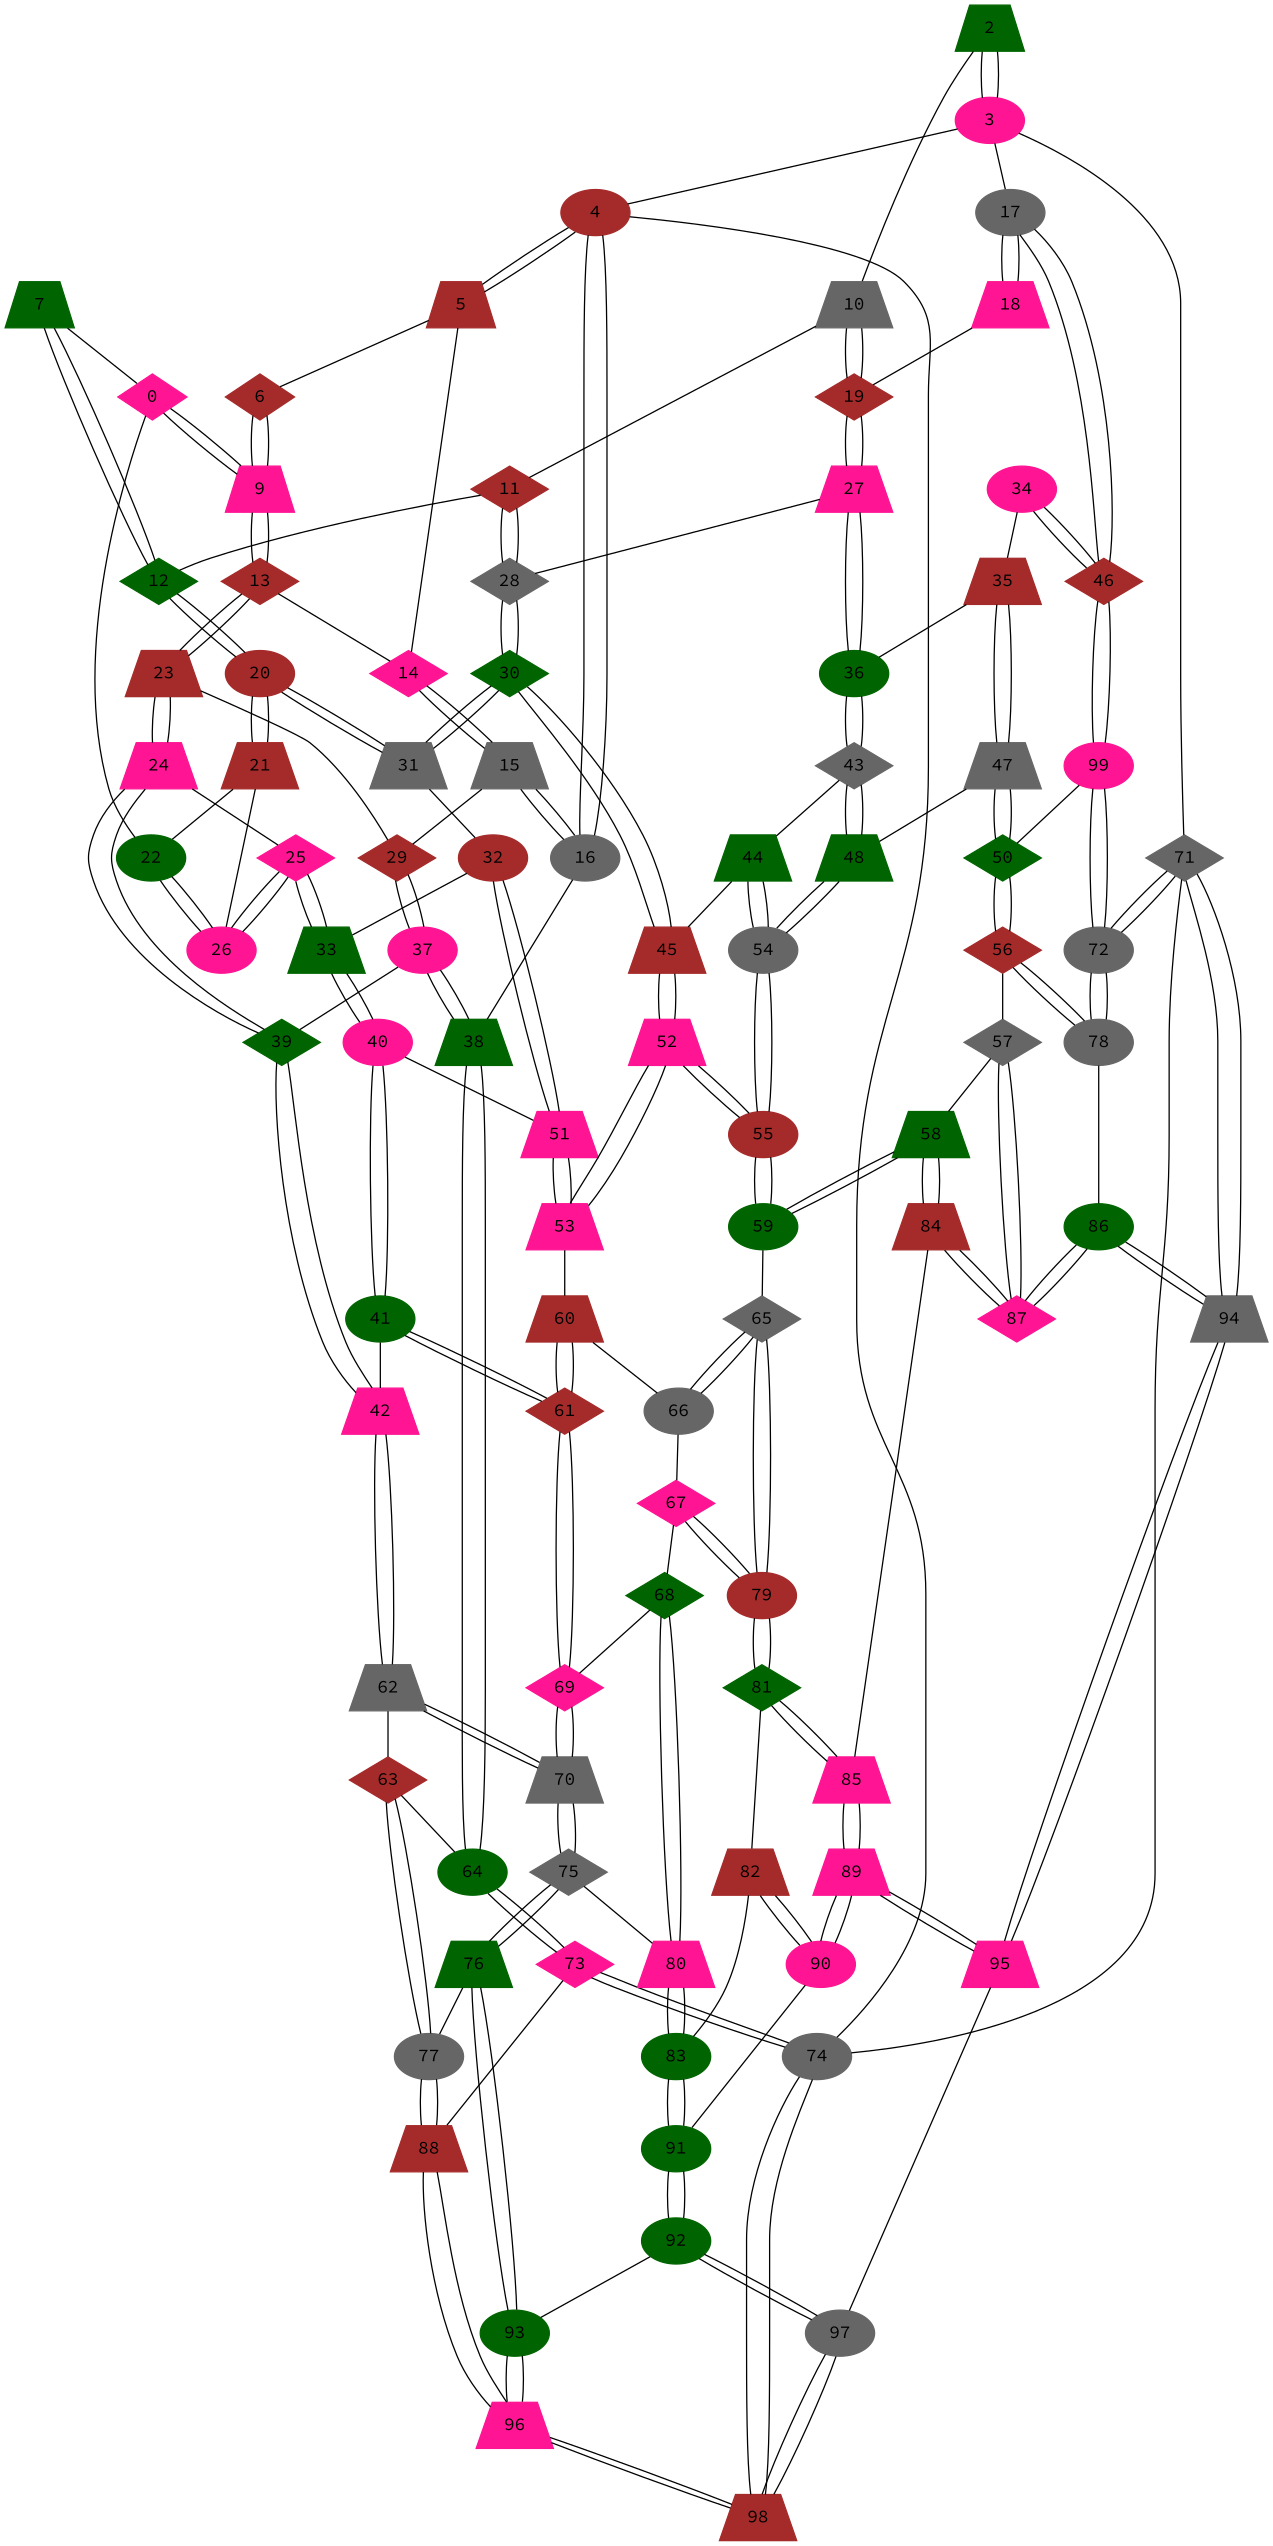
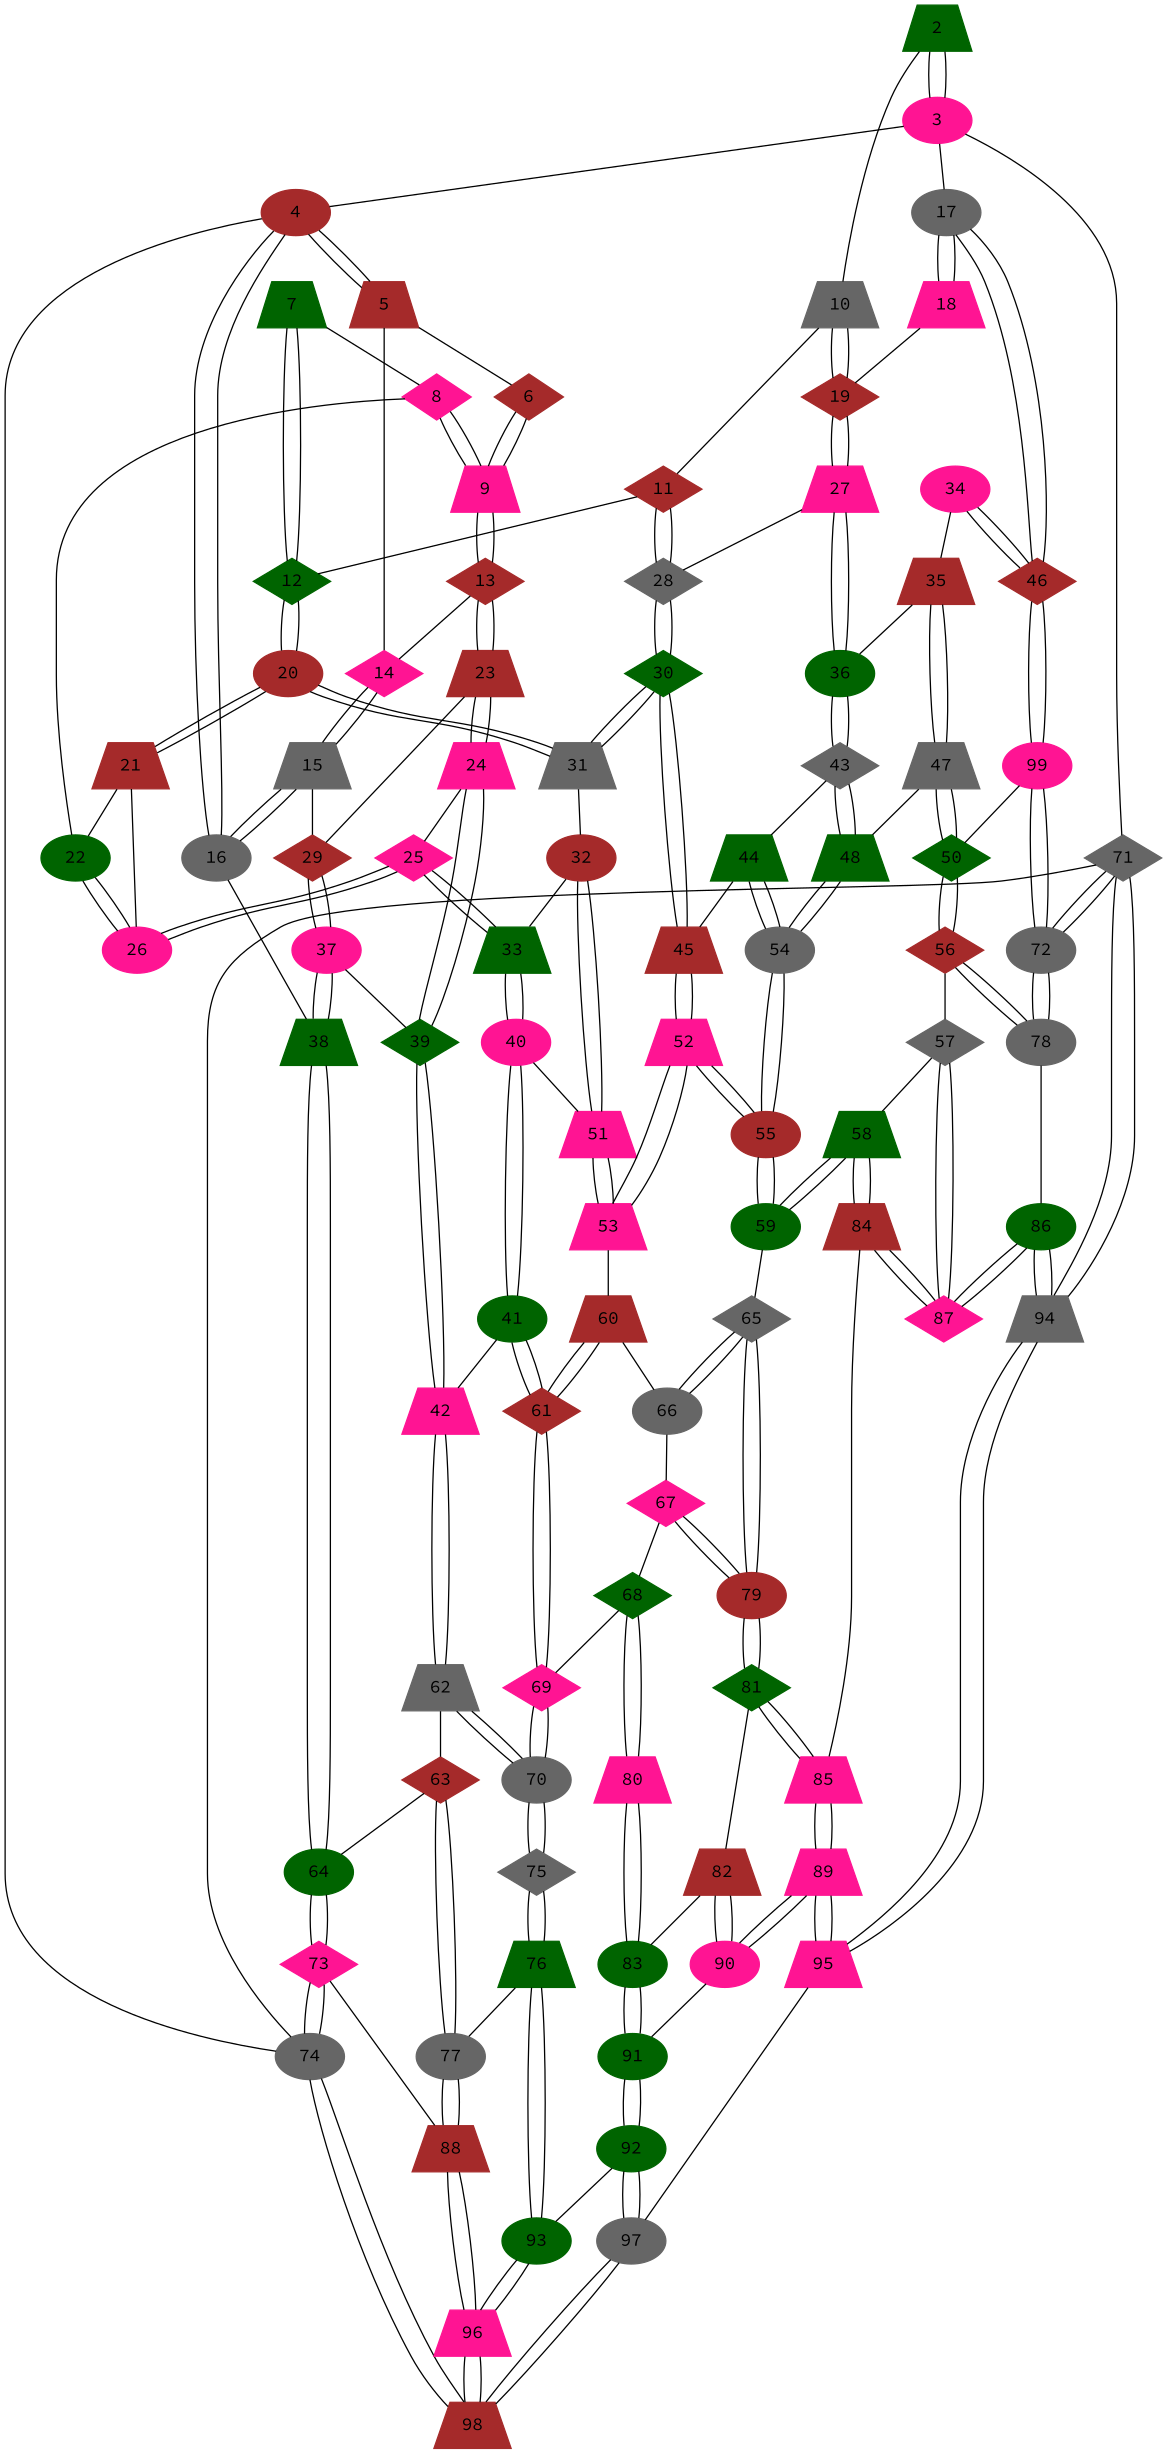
node "0": label "0" -> "8"
node "70": shape trapezium -> ellipse
edge "75" -- "80": removed
